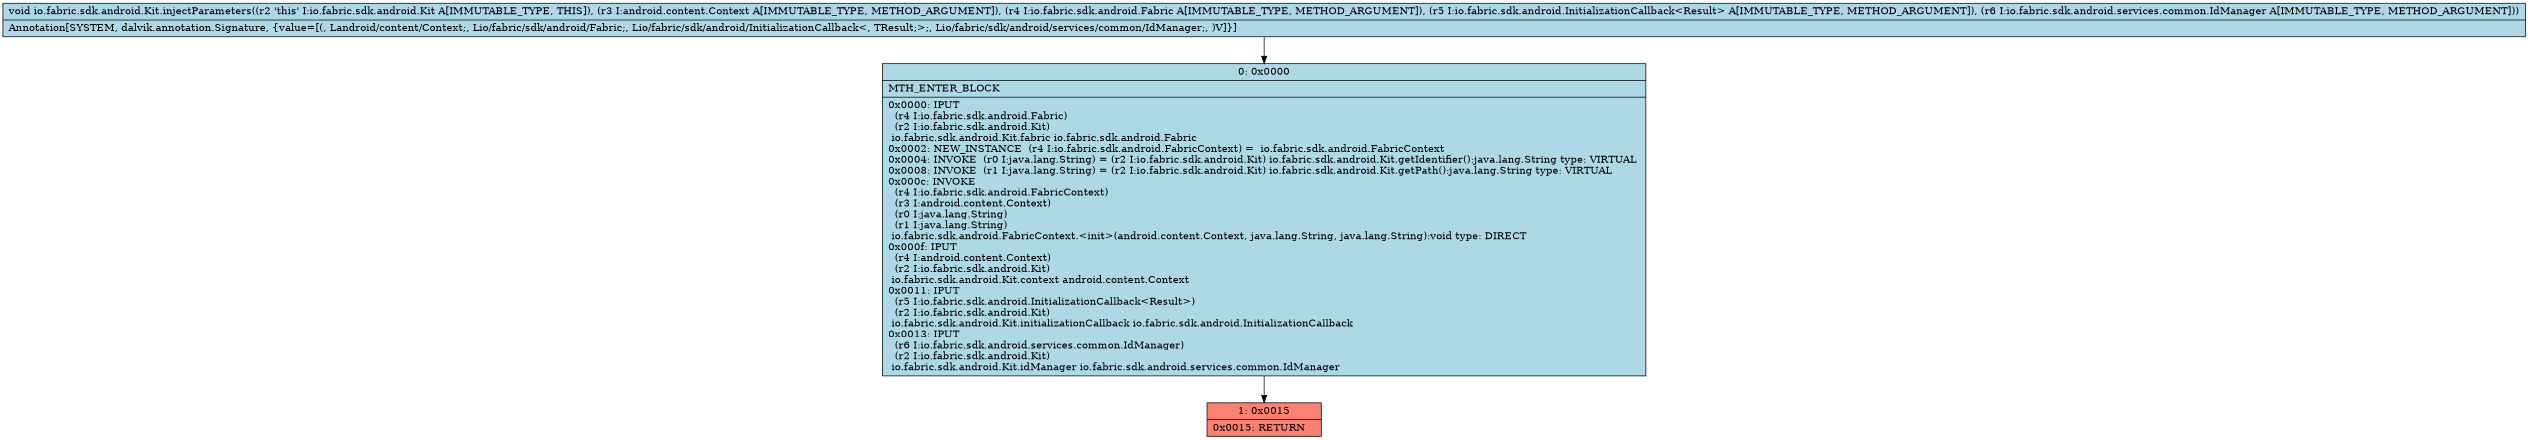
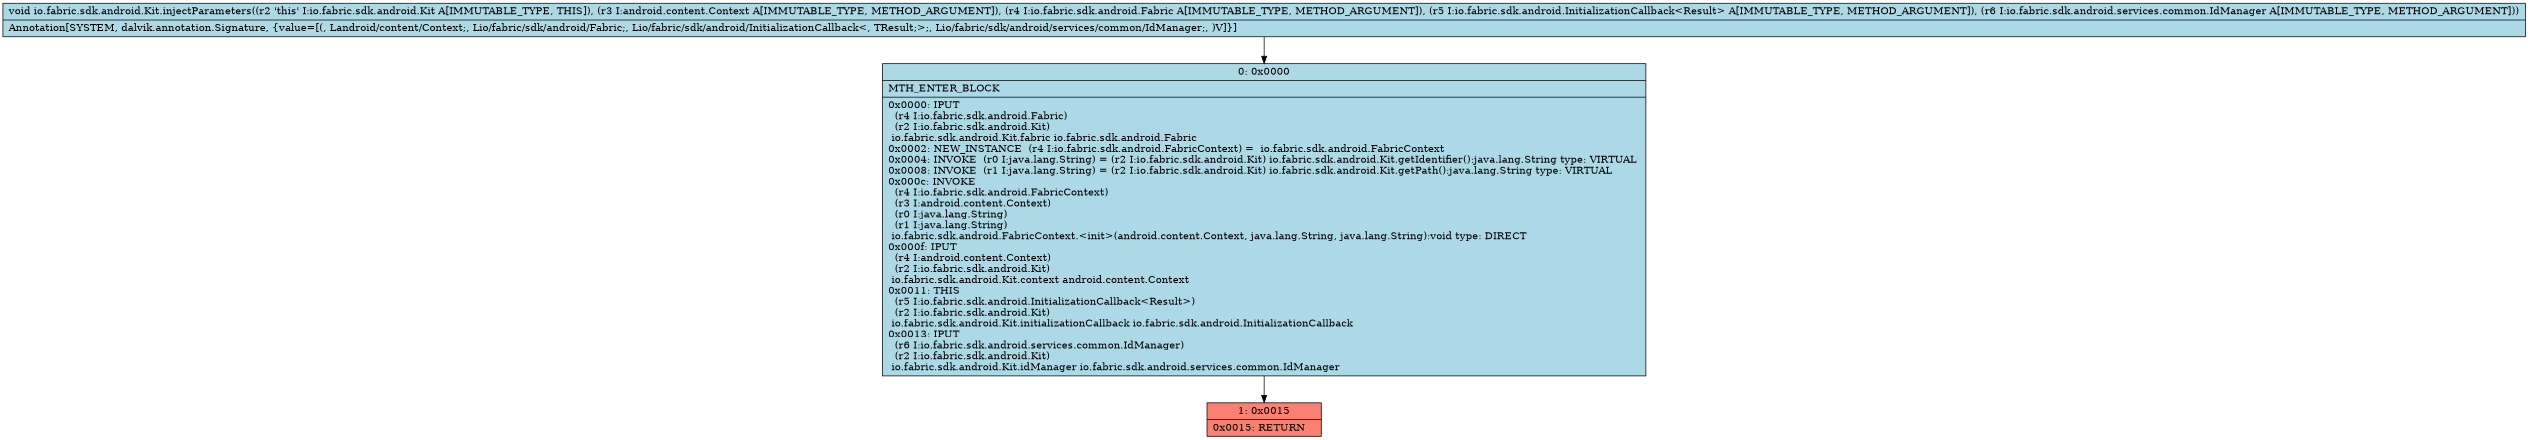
node "0: 0x0000": text "0x0011: IPUT" -> "0x0011: THIS"
